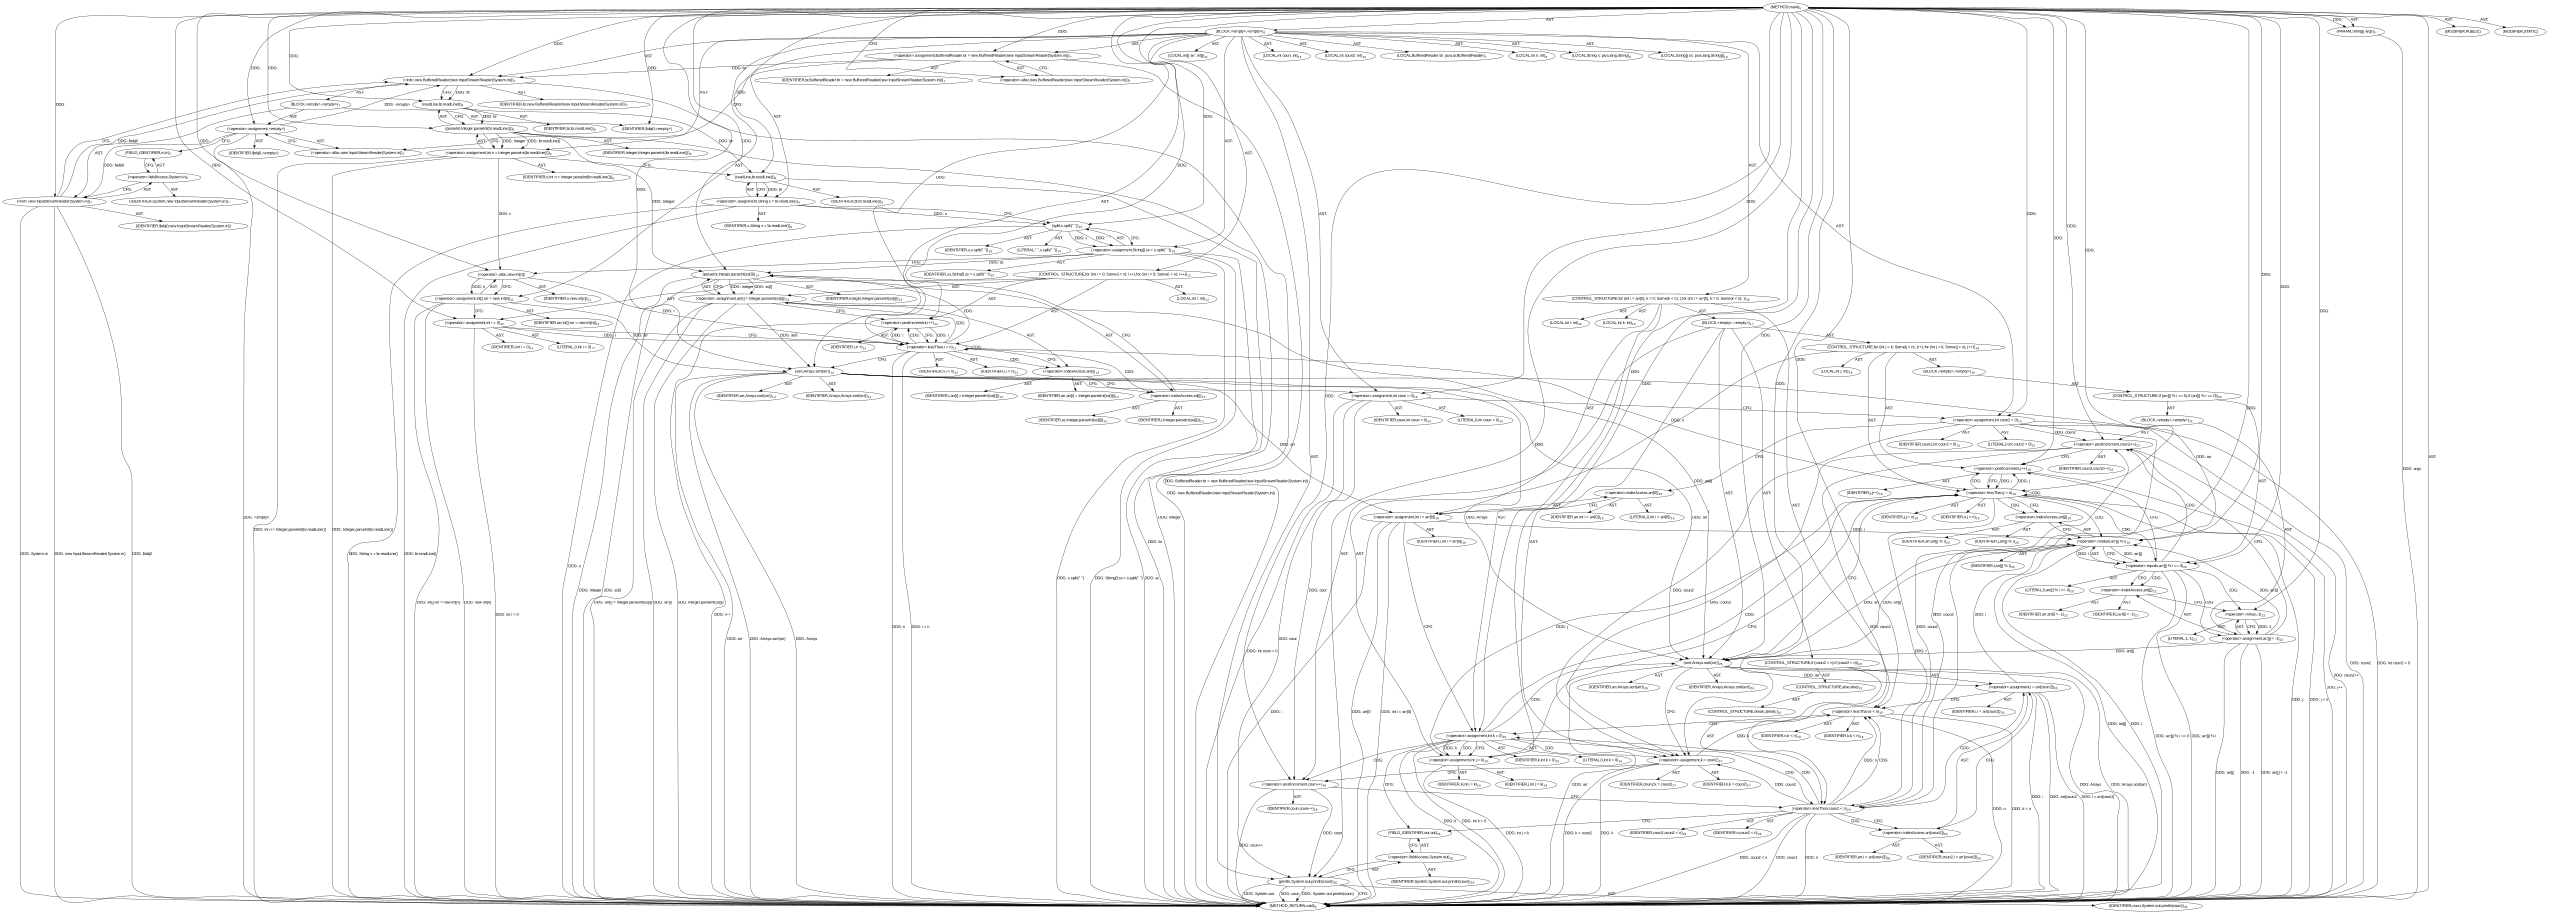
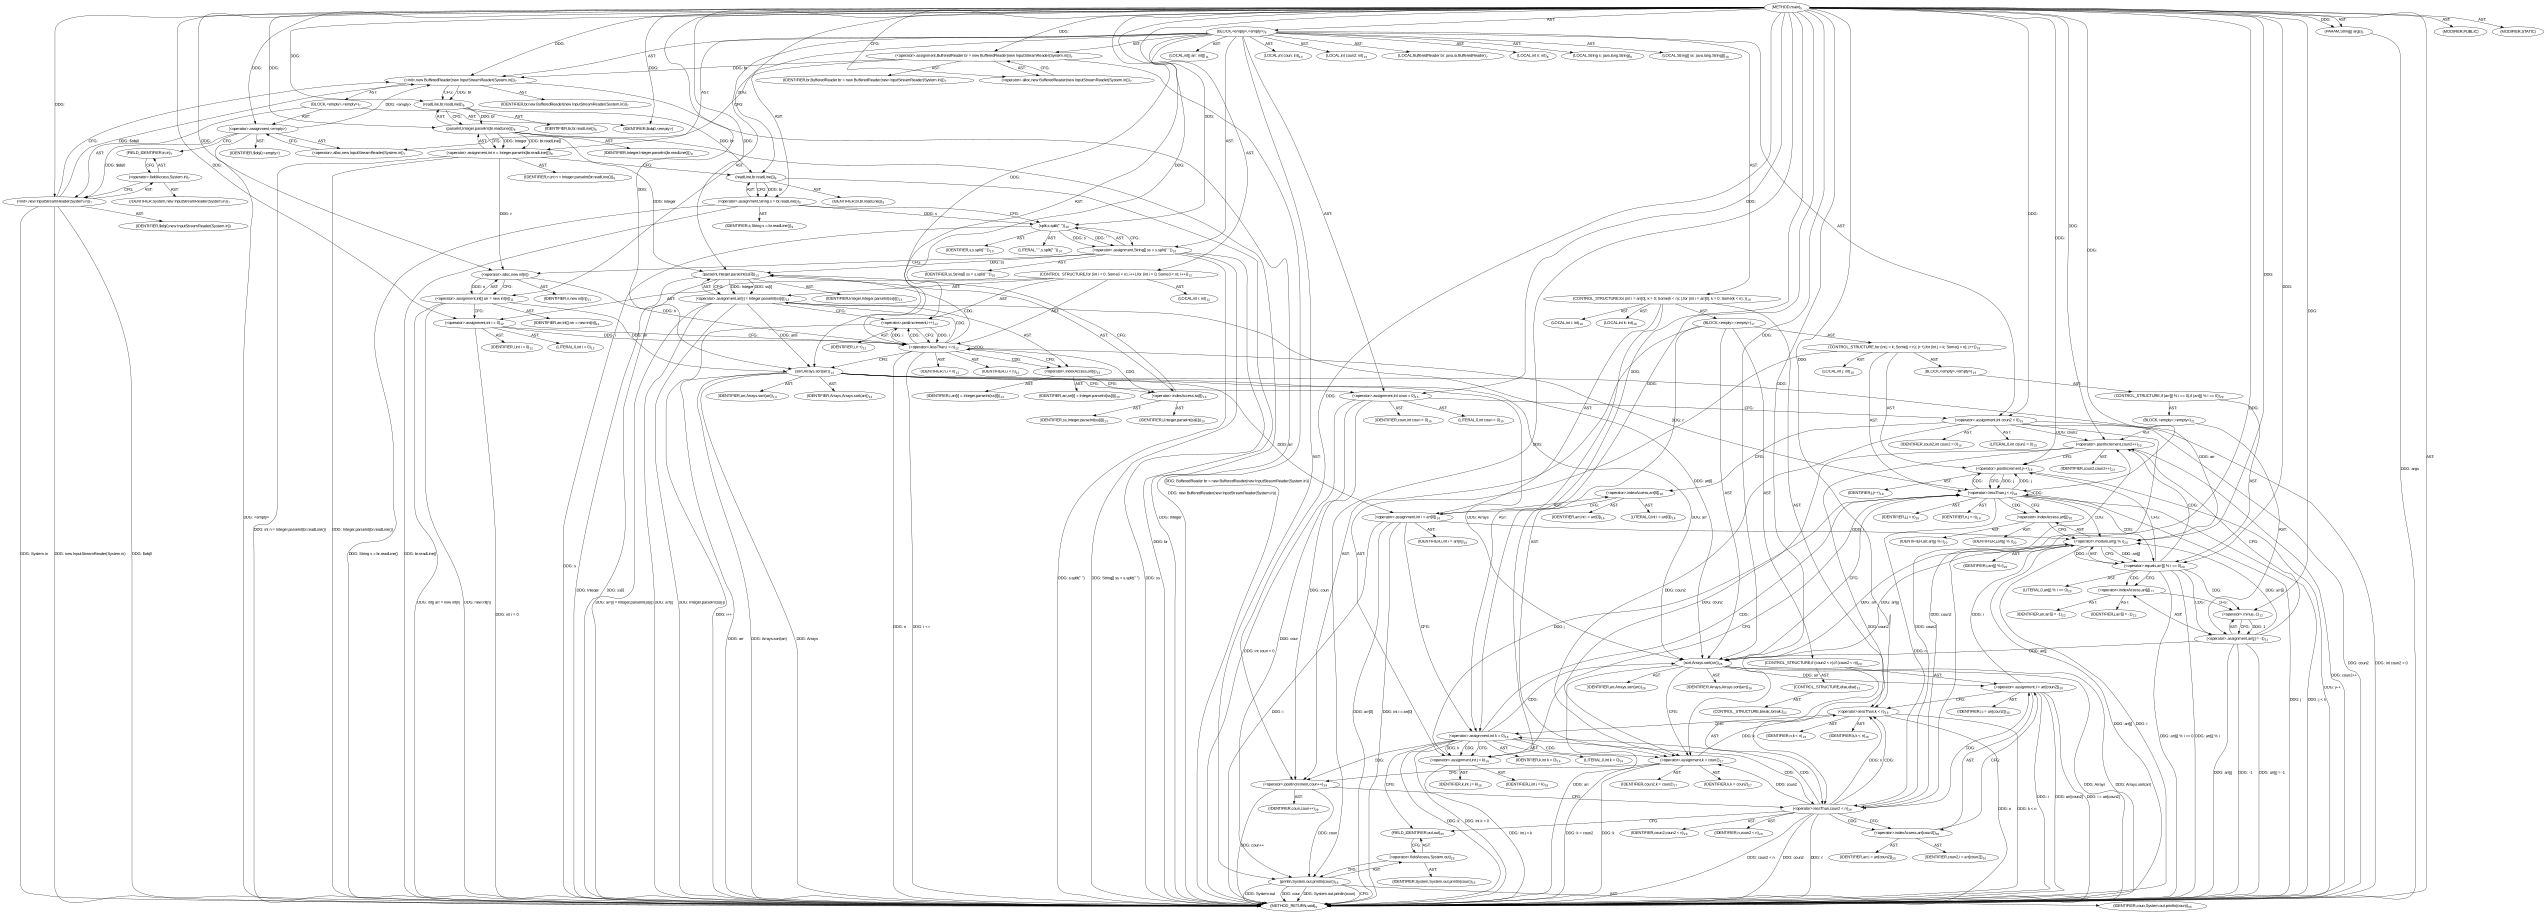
node "(LITERAL,1,-1)": removed
